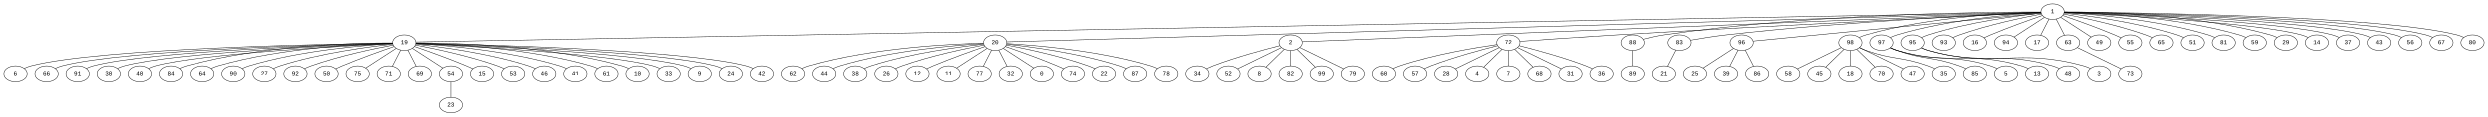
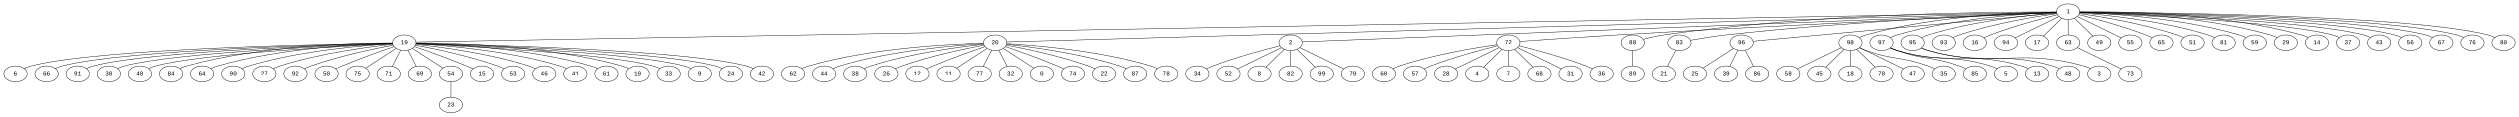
node "76": added
